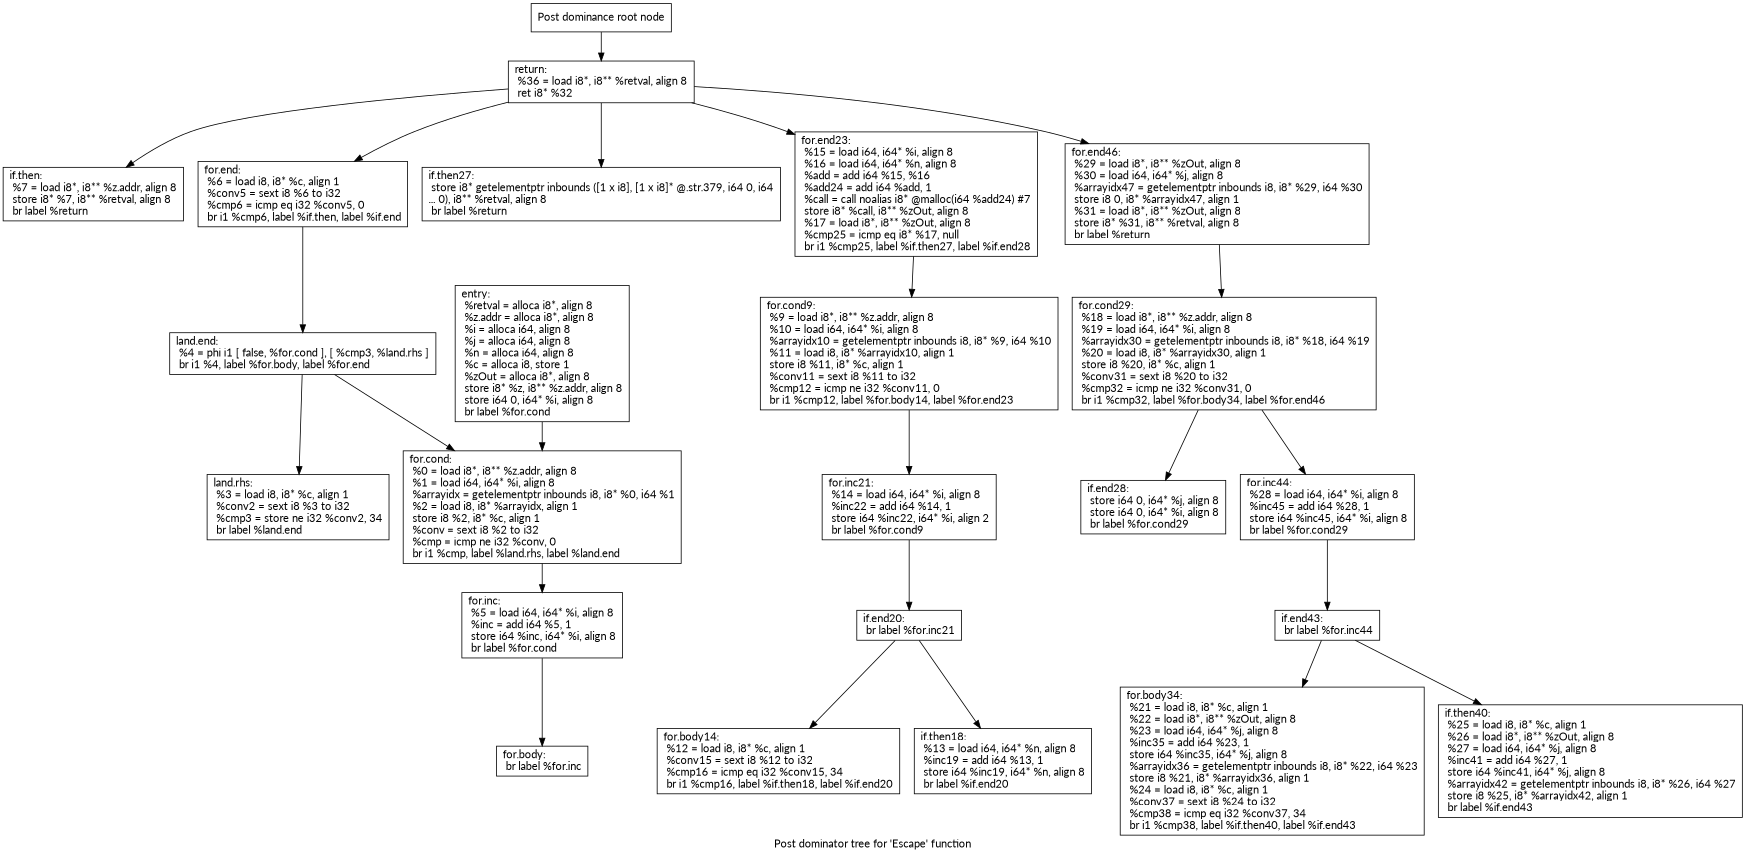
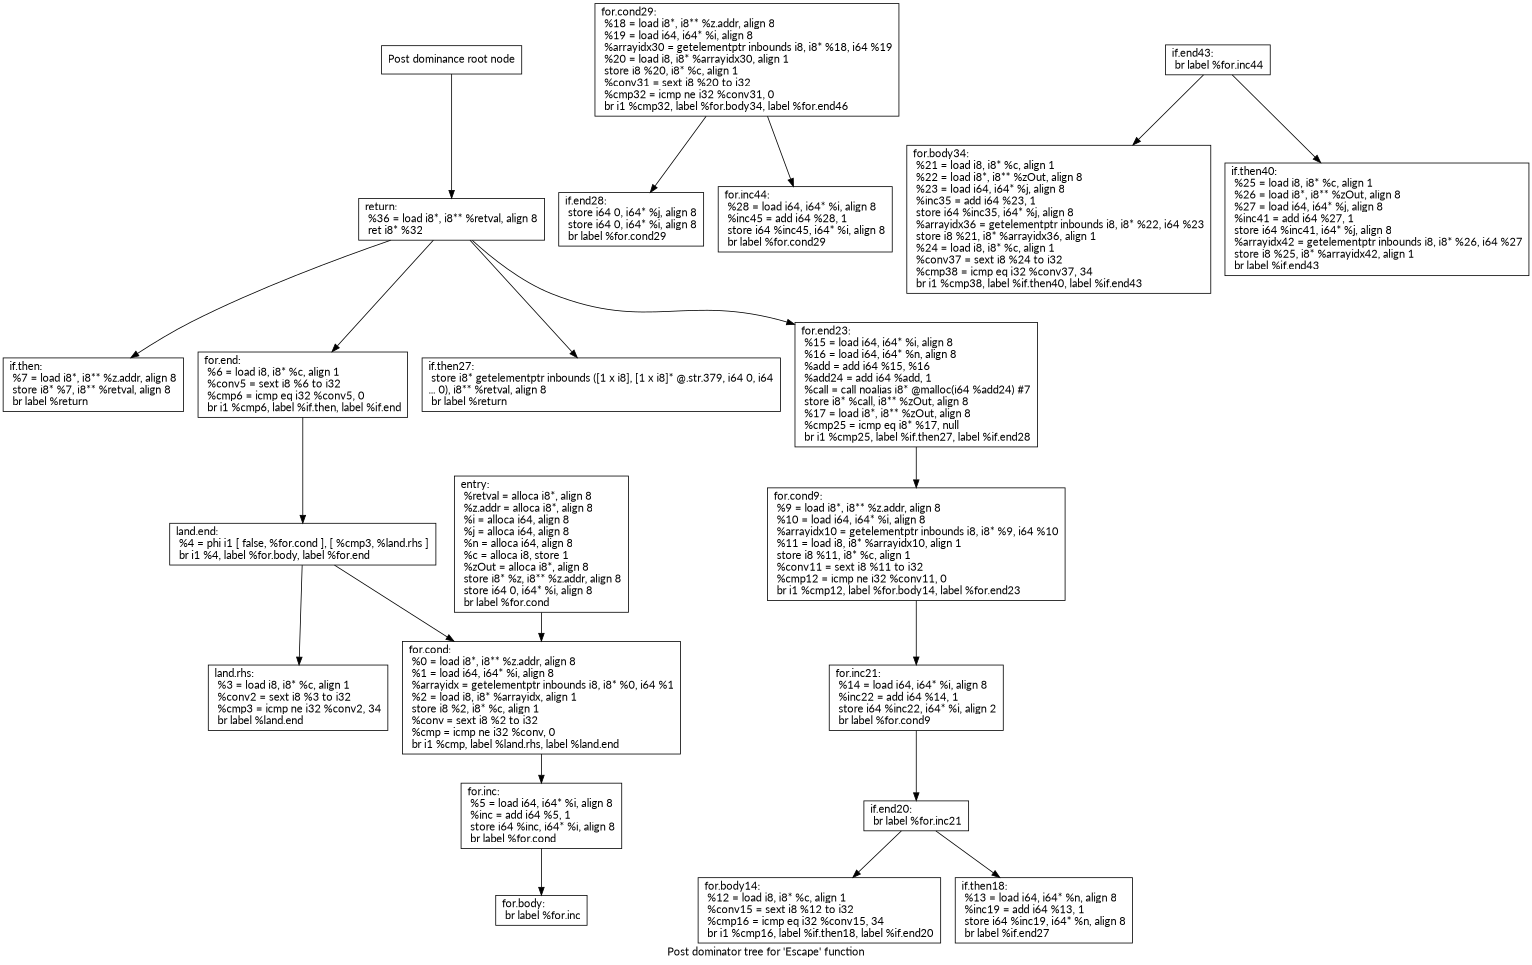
node "for.end46:": removed
node "land.rhs:": text "%cmp3 = store ne i32 %conv2, 34" -> "%cmp3 = icmp ne i32 %conv2, 34"
edge "for.inc44:" -> "if.end43:": removed
node "if.then18:": text "br label %if.end20" -> "br label %if.end27"
